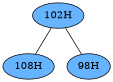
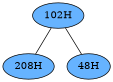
node "108H": label "108H" -> "208H"
node "98H": label "98H" -> "48H"
